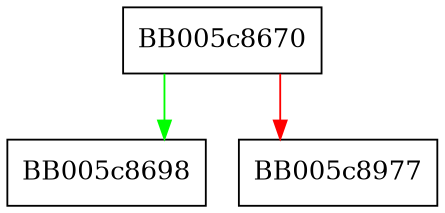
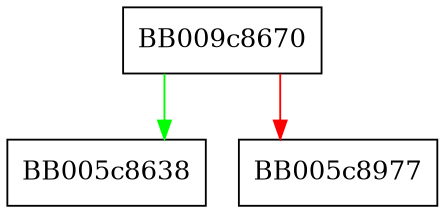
node "BB005c8670": label "BB005c8670" -> "BB009c8670"
node "BB005c8698": label "BB005c8698" -> "BB005c8638"
